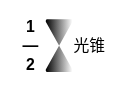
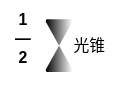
node "1—2": moved (30, 45) -> (23, 38)
